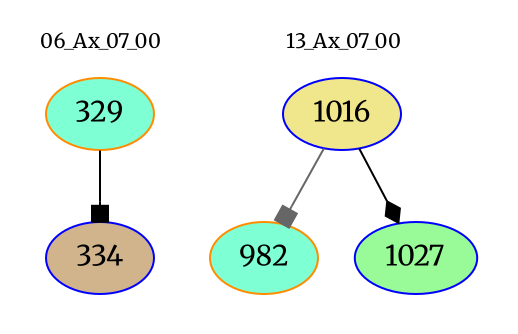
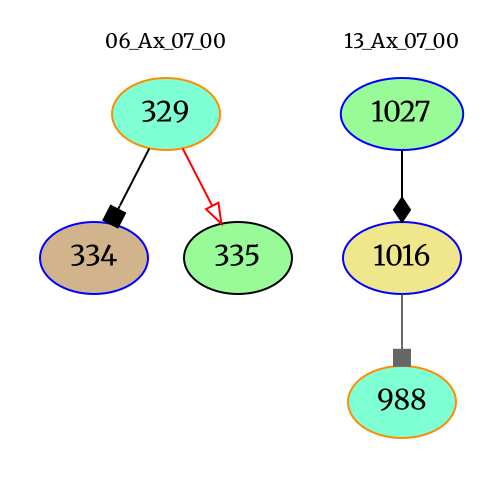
edge "1016" -> "1027": reversed
node "335": added
node "982": label "982" -> "988"
